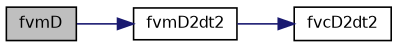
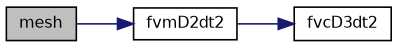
node "fvmD": label "fvmD" -> "mesh"
node "fvcD2dt2": label "fvcD2dt2" -> "fvcD3dt2"
